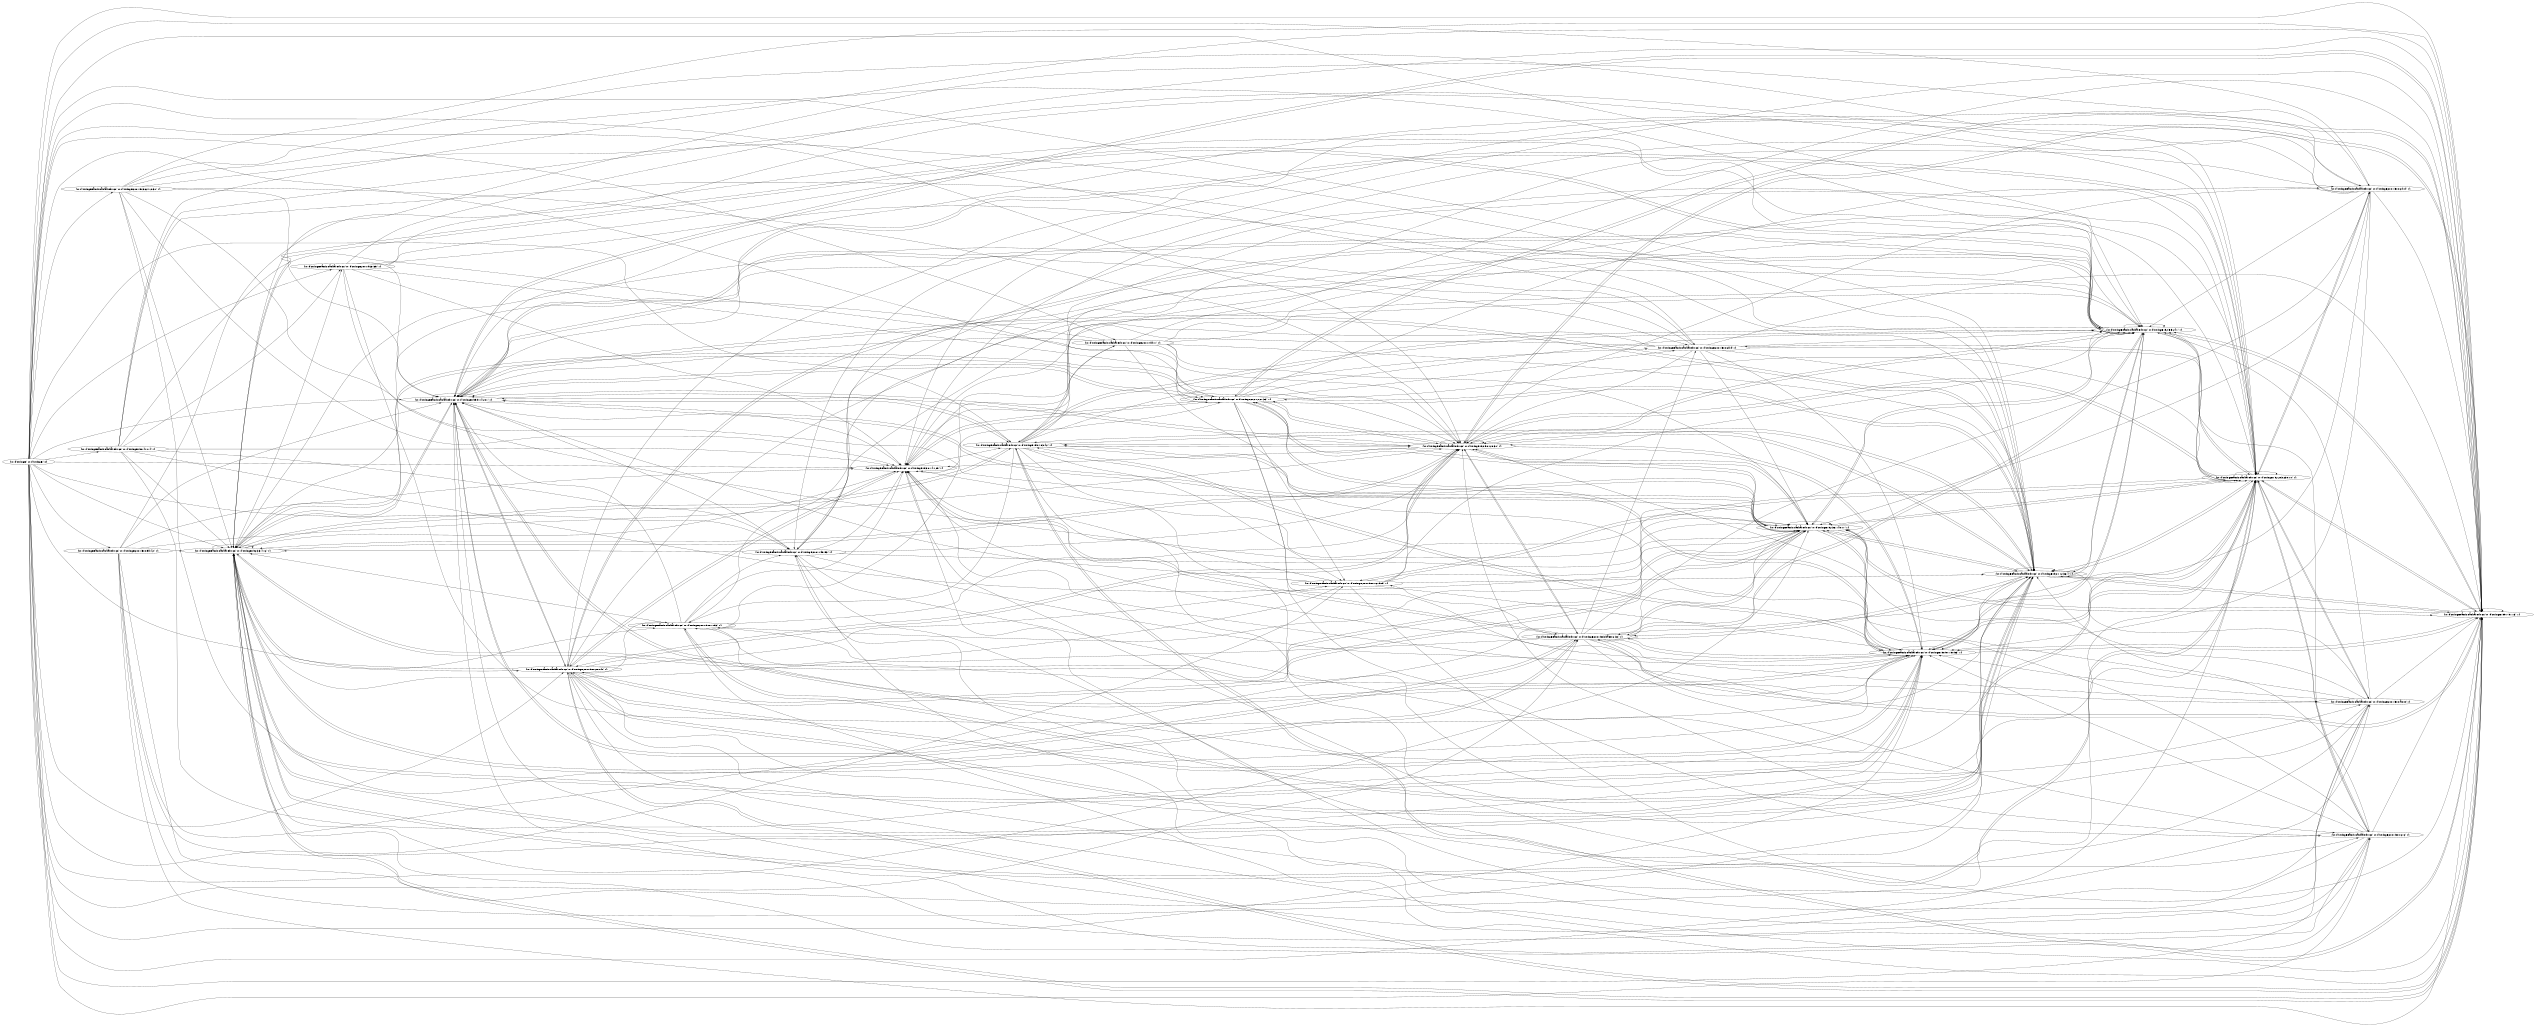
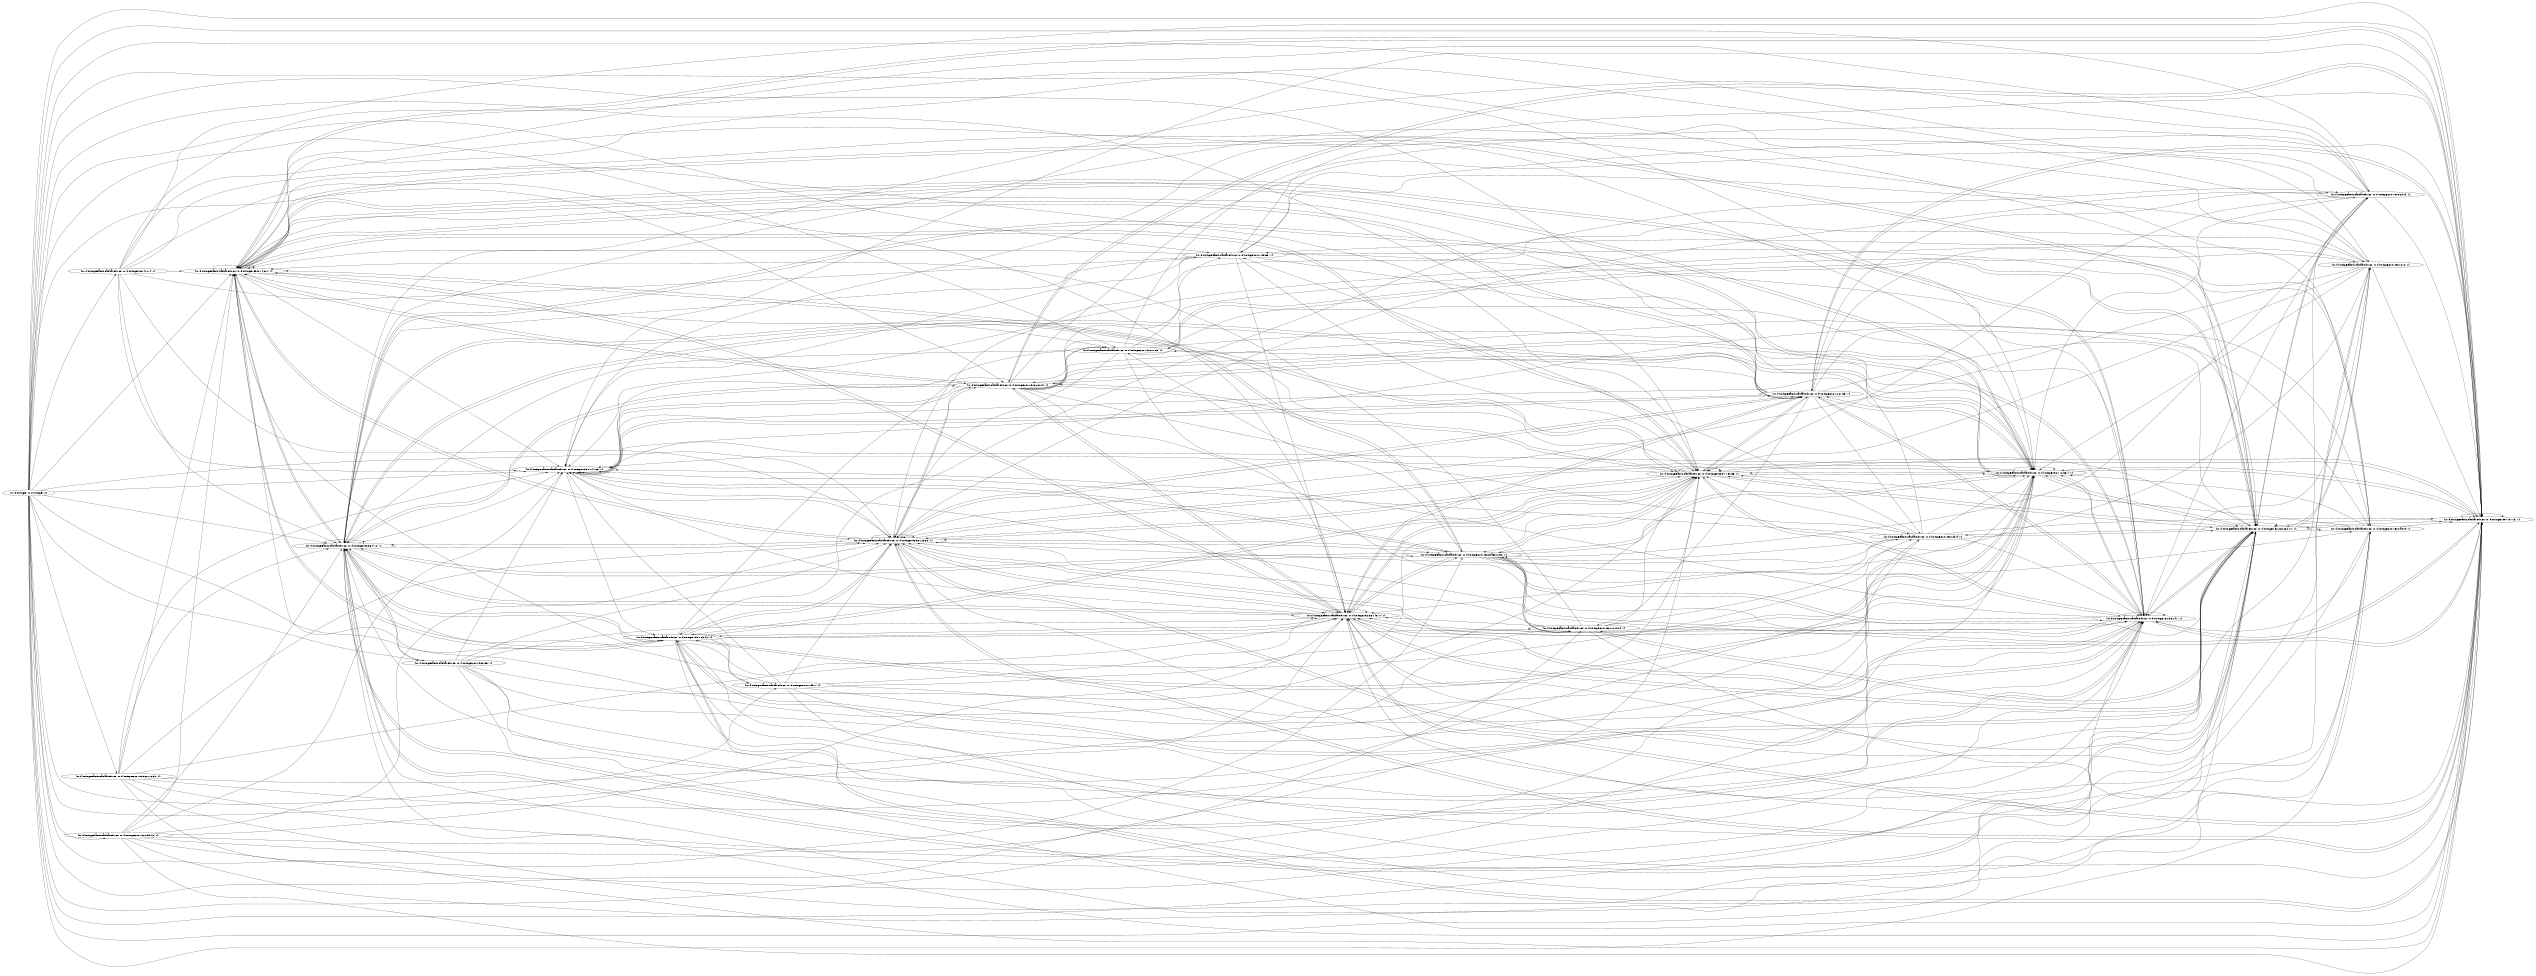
edge "{%!d(string=eamis.nankai.edu.cn) %!d(string=198.41.0.4) 1}" -> "{%!d(string=eamis.nankai.edu.cn) %!d(string=2001:dc3::35) 1}": now "{%!d(string=eamis.nankai.edu.cn) %!d(string=198.41.0.4) 1}" -> "{%!d(string=eamis.nankai.edu.cn) %!d(string=199.9.14.201) 1}"
edge "{%!d(string=eamis.nankai.edu.cn) %!d(string=2001:7fd::1) 1}" -> "{%!d(string=eamis.nankai.edu.cn) %!d(string=202.12.27.33) 1}": now "{%!d(string=eamis.nankai.edu.cn) %!d(string=192.5.5.241) 1}" -> "{%!d(string=eamis.nankai.edu.cn) %!d(string=202.12.27.33) 1}"
edge "{%!d(string=eamis.nankai.edu.cn) %!d(string=192.33.4.12) 1}" -> "{%!d(string=eamis.nankai.edu.cn) %!d(string=199.7.91.13) 1}": removed
